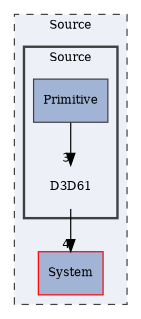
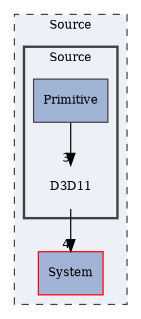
node "D3D61": label "D3D61" -> "D3D11"
